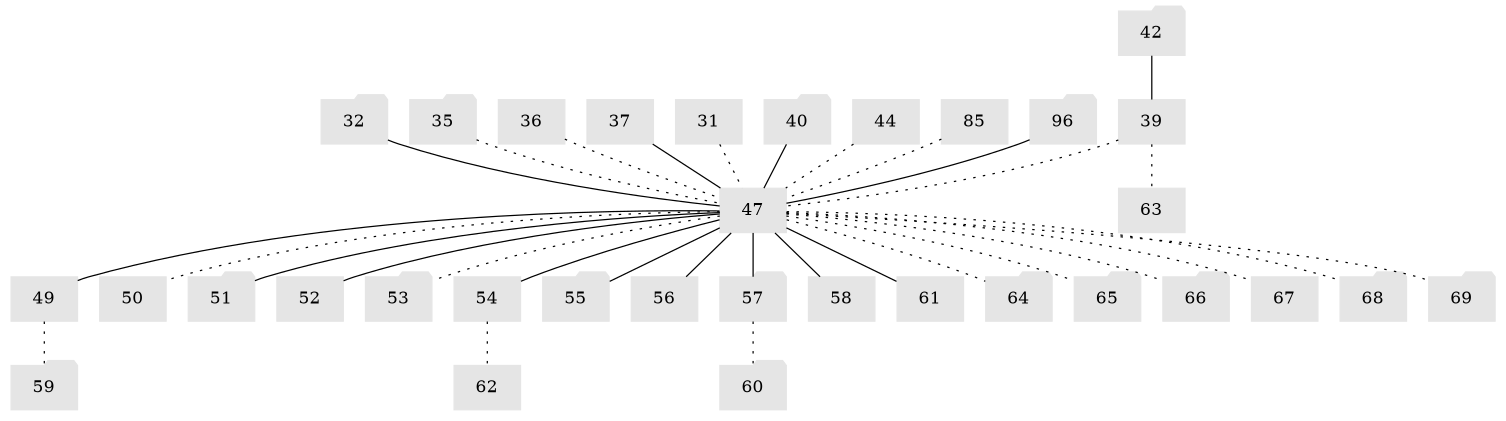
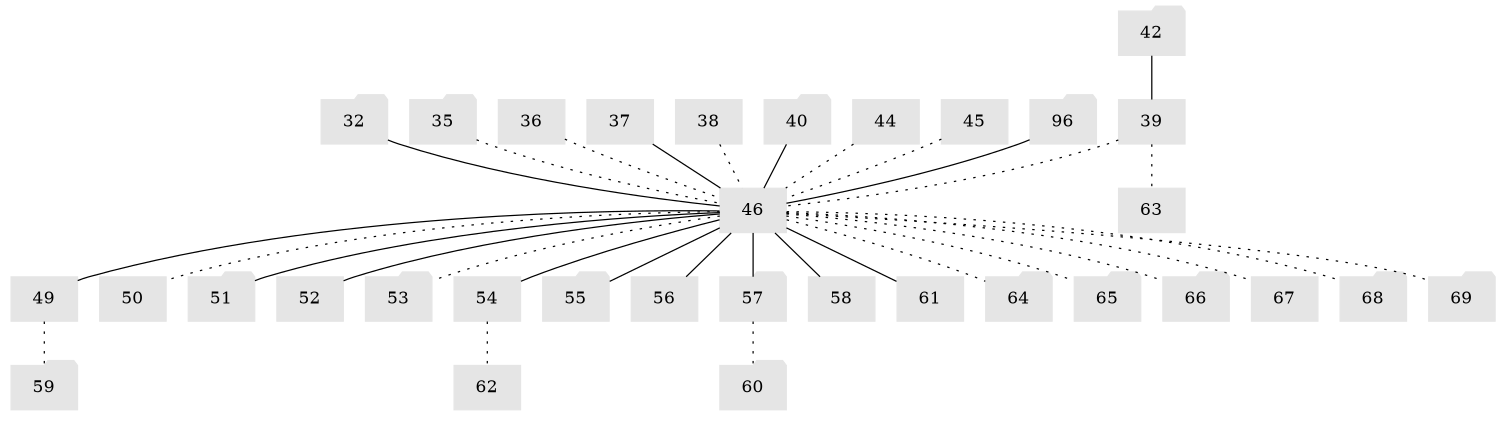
node "31": label "31" -> "38"
node "85": label "85" -> "45"
node "47": label "47" -> "46"
